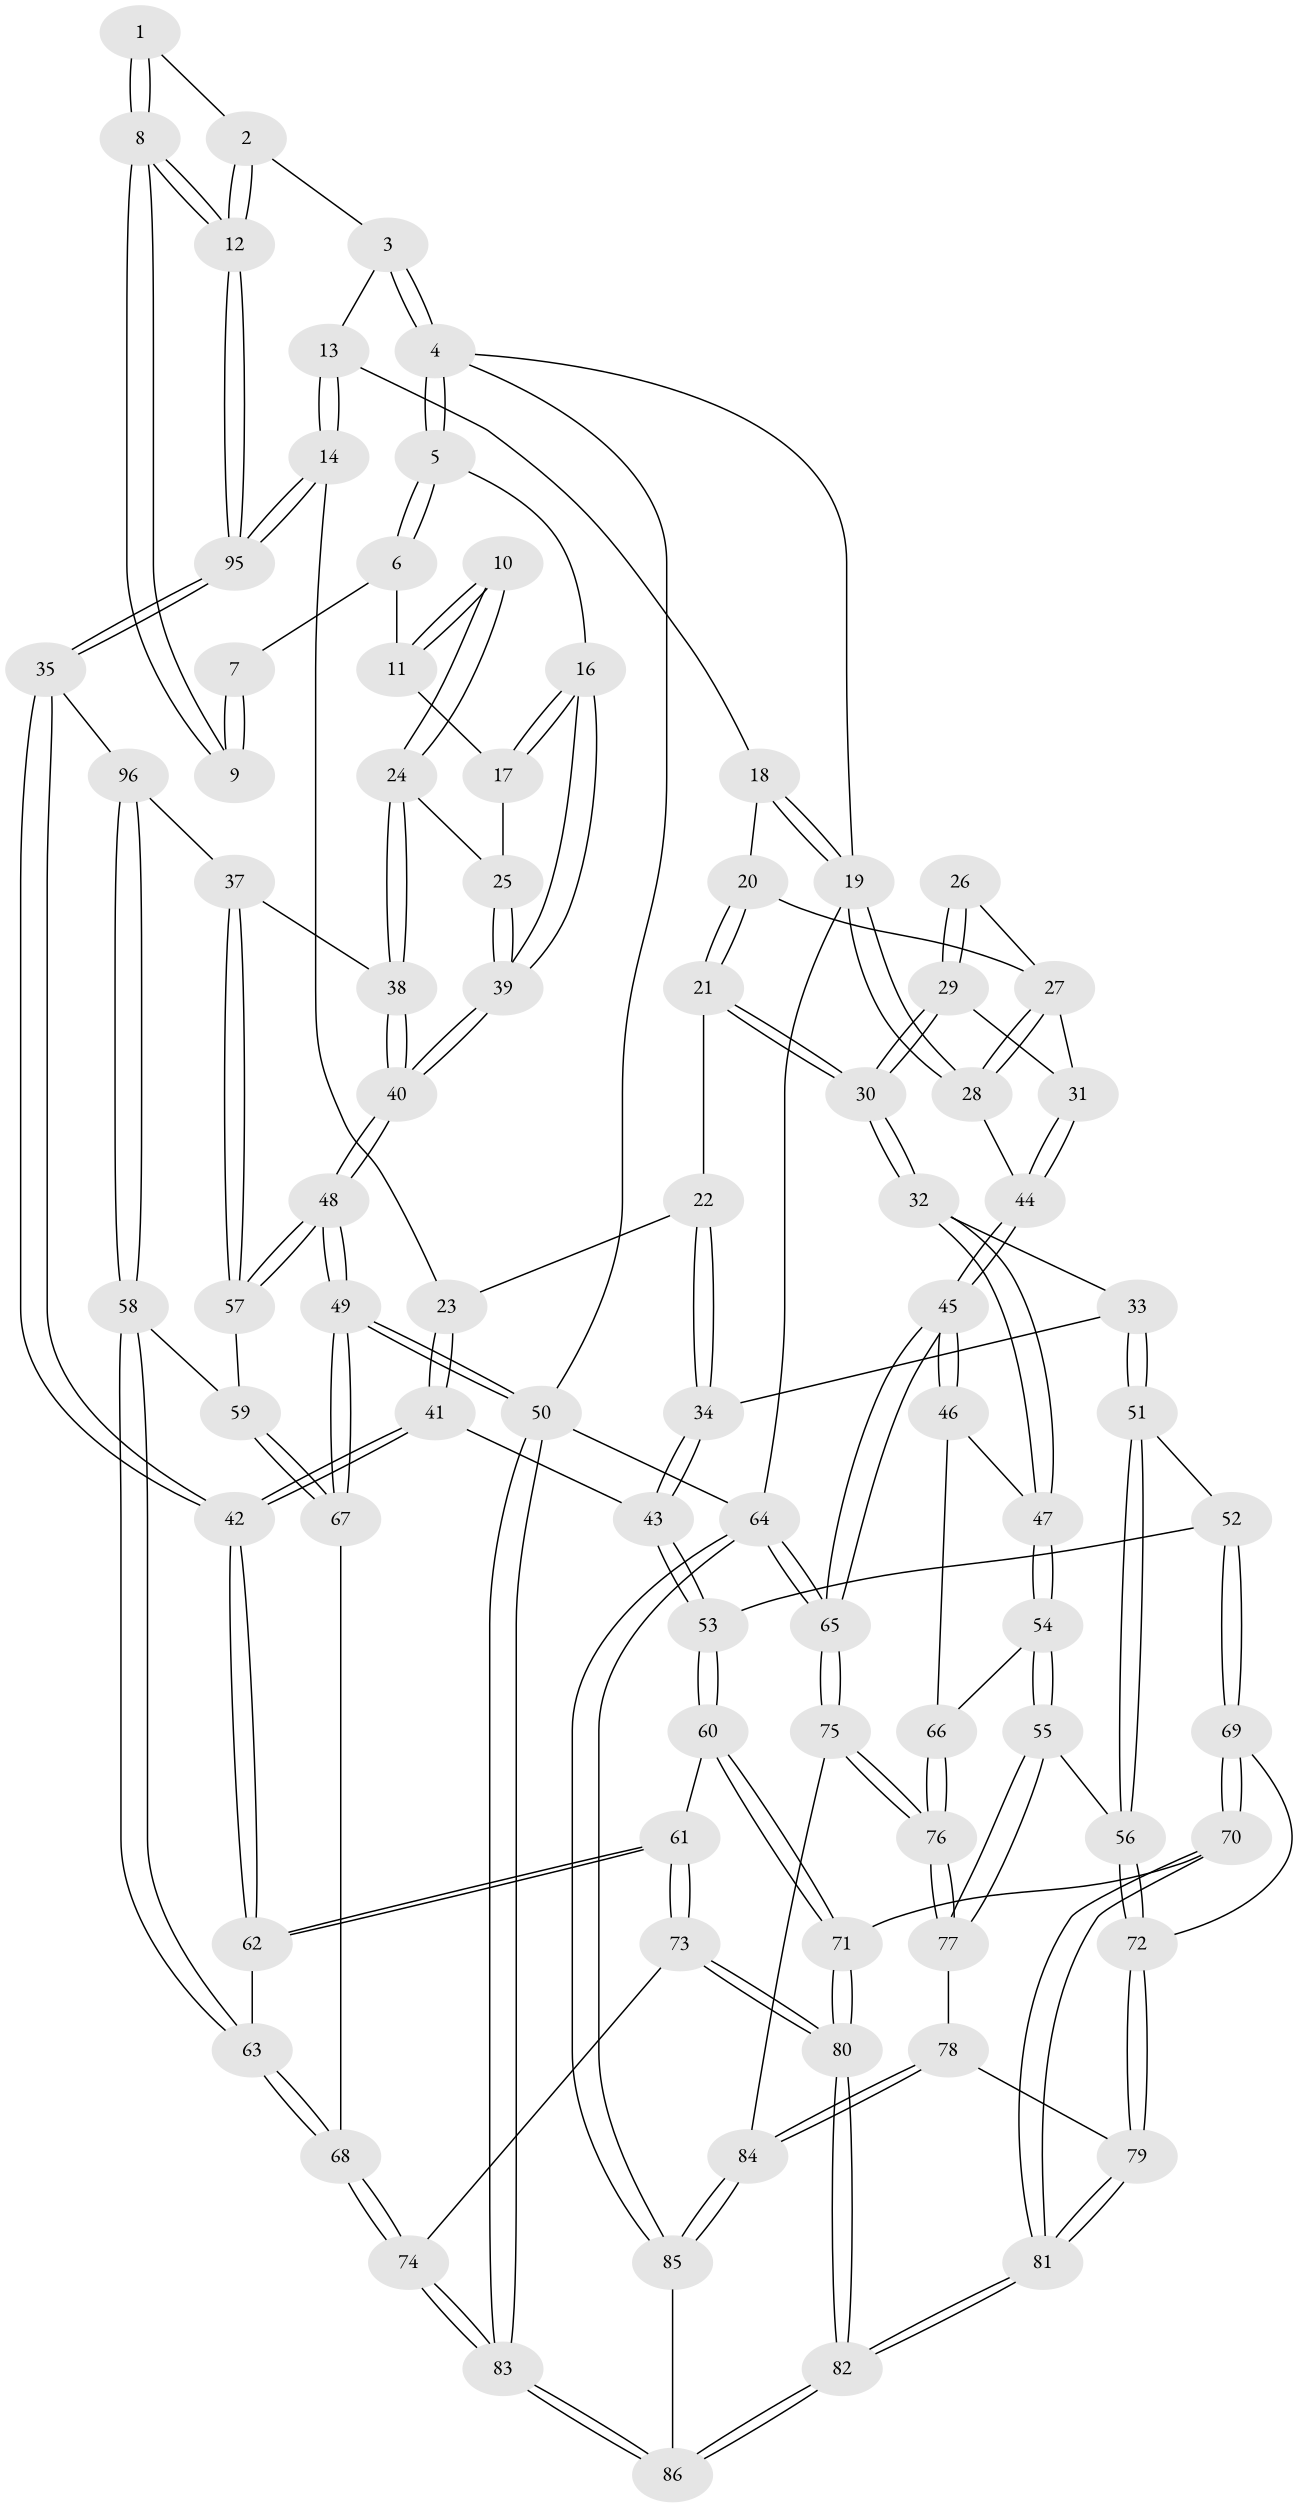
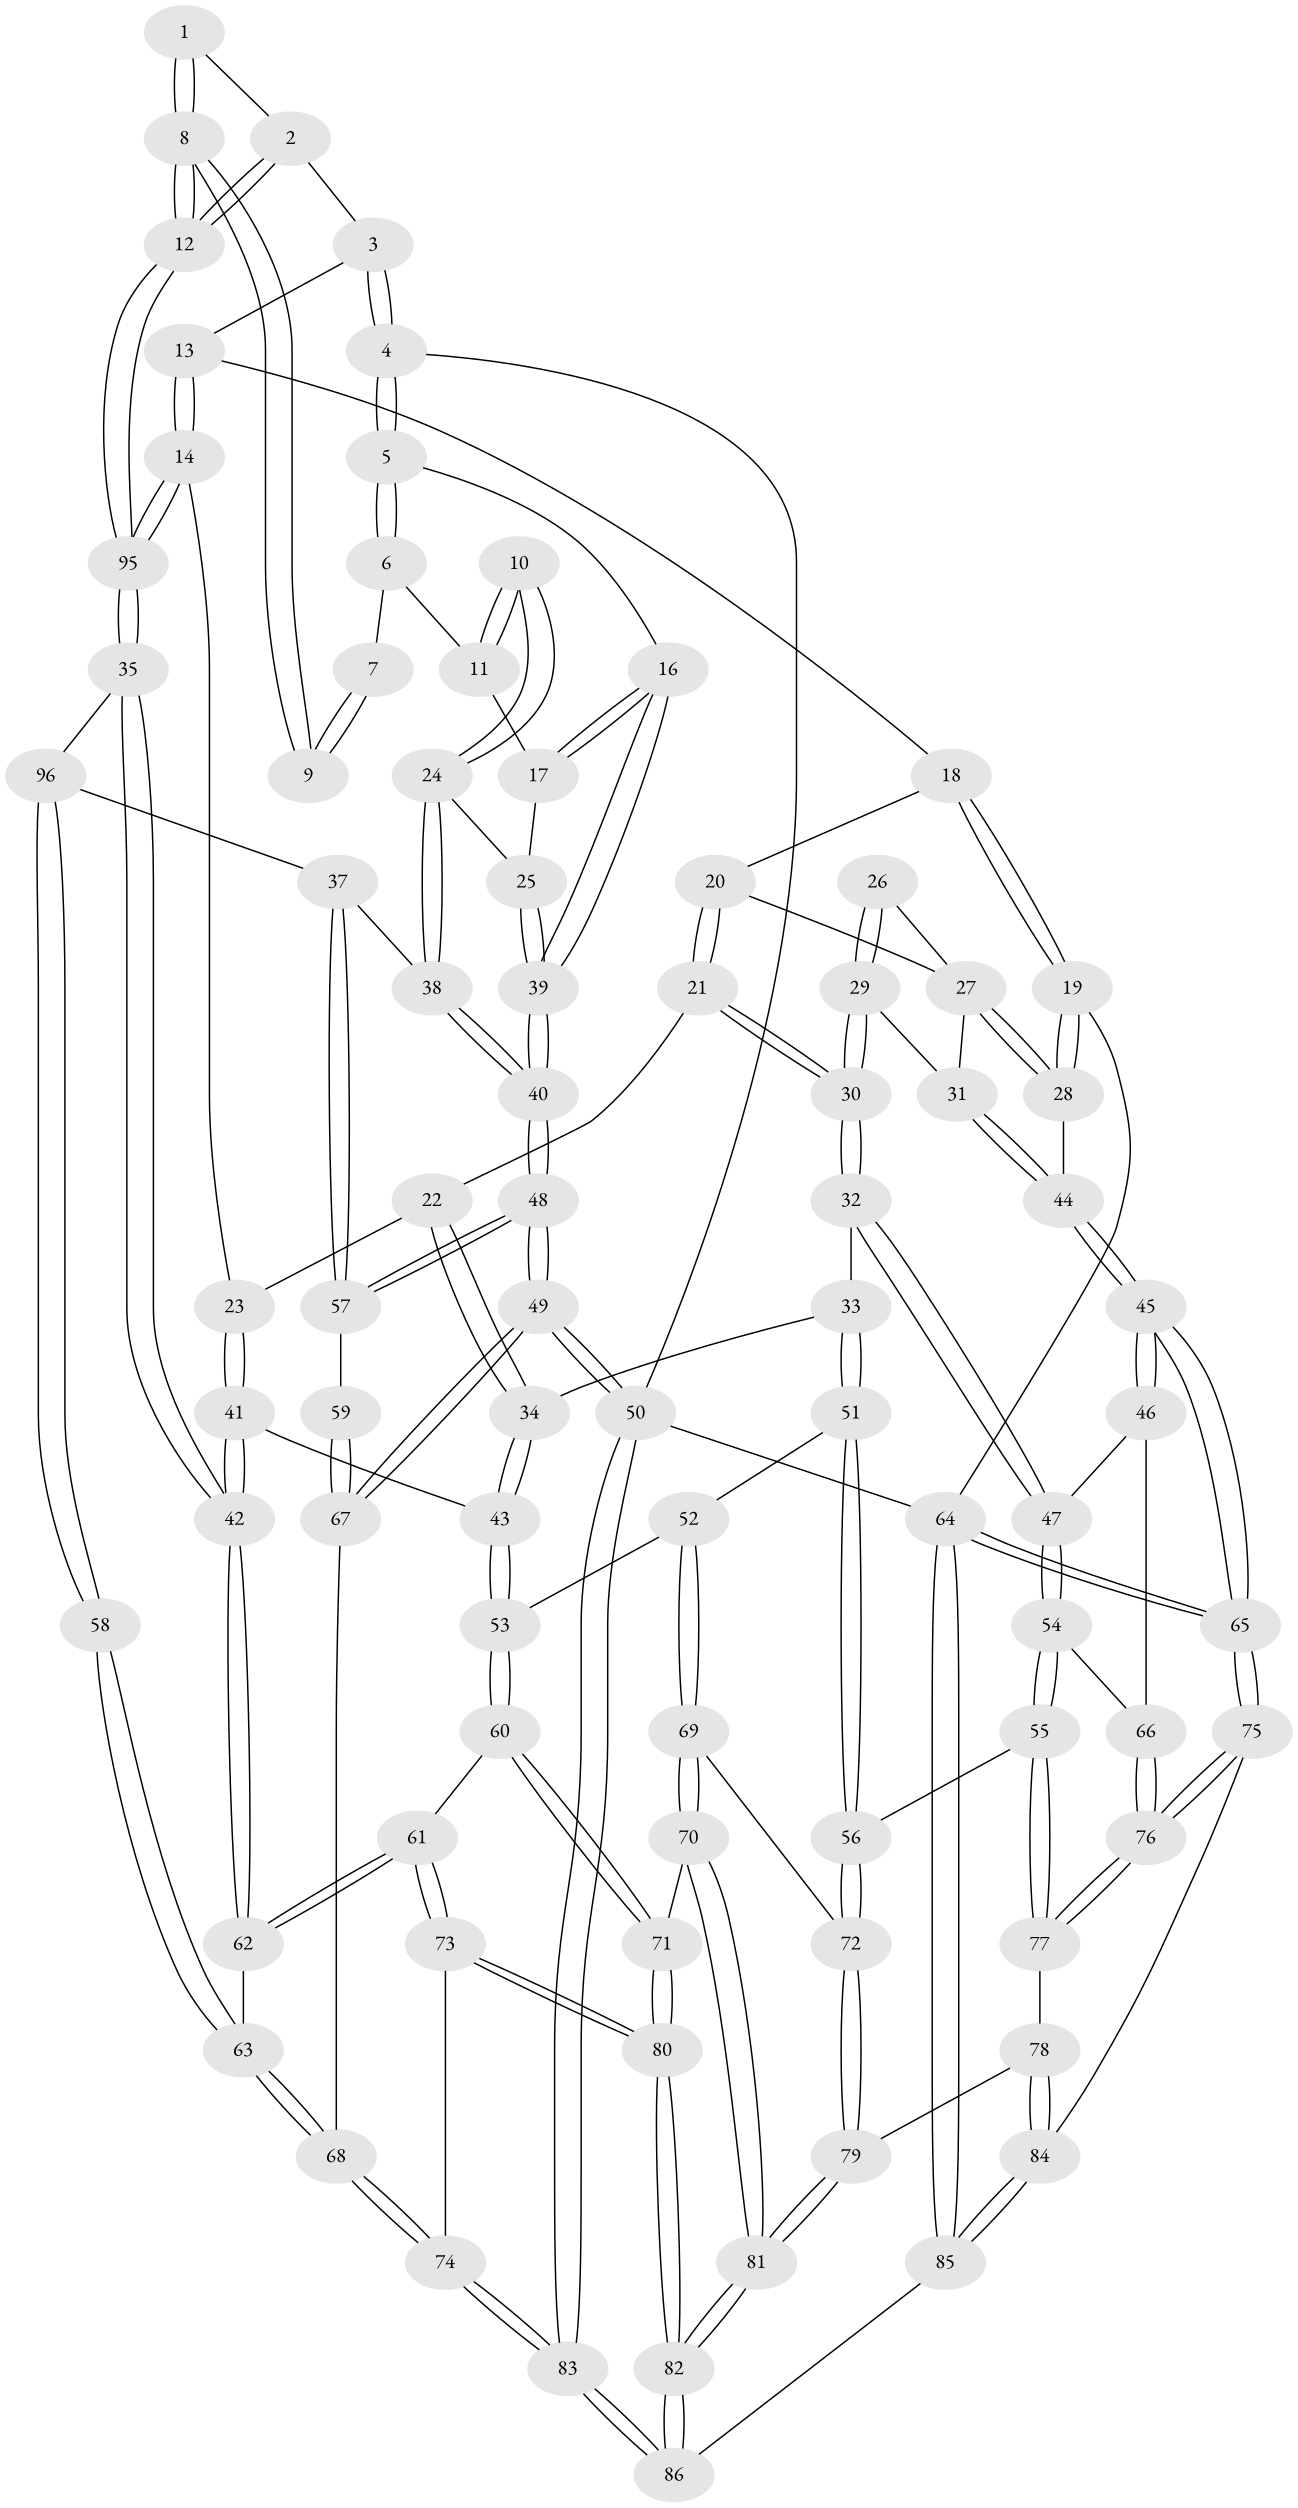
edge "4" -- "19": removed
edge "58" -- "59": removed
